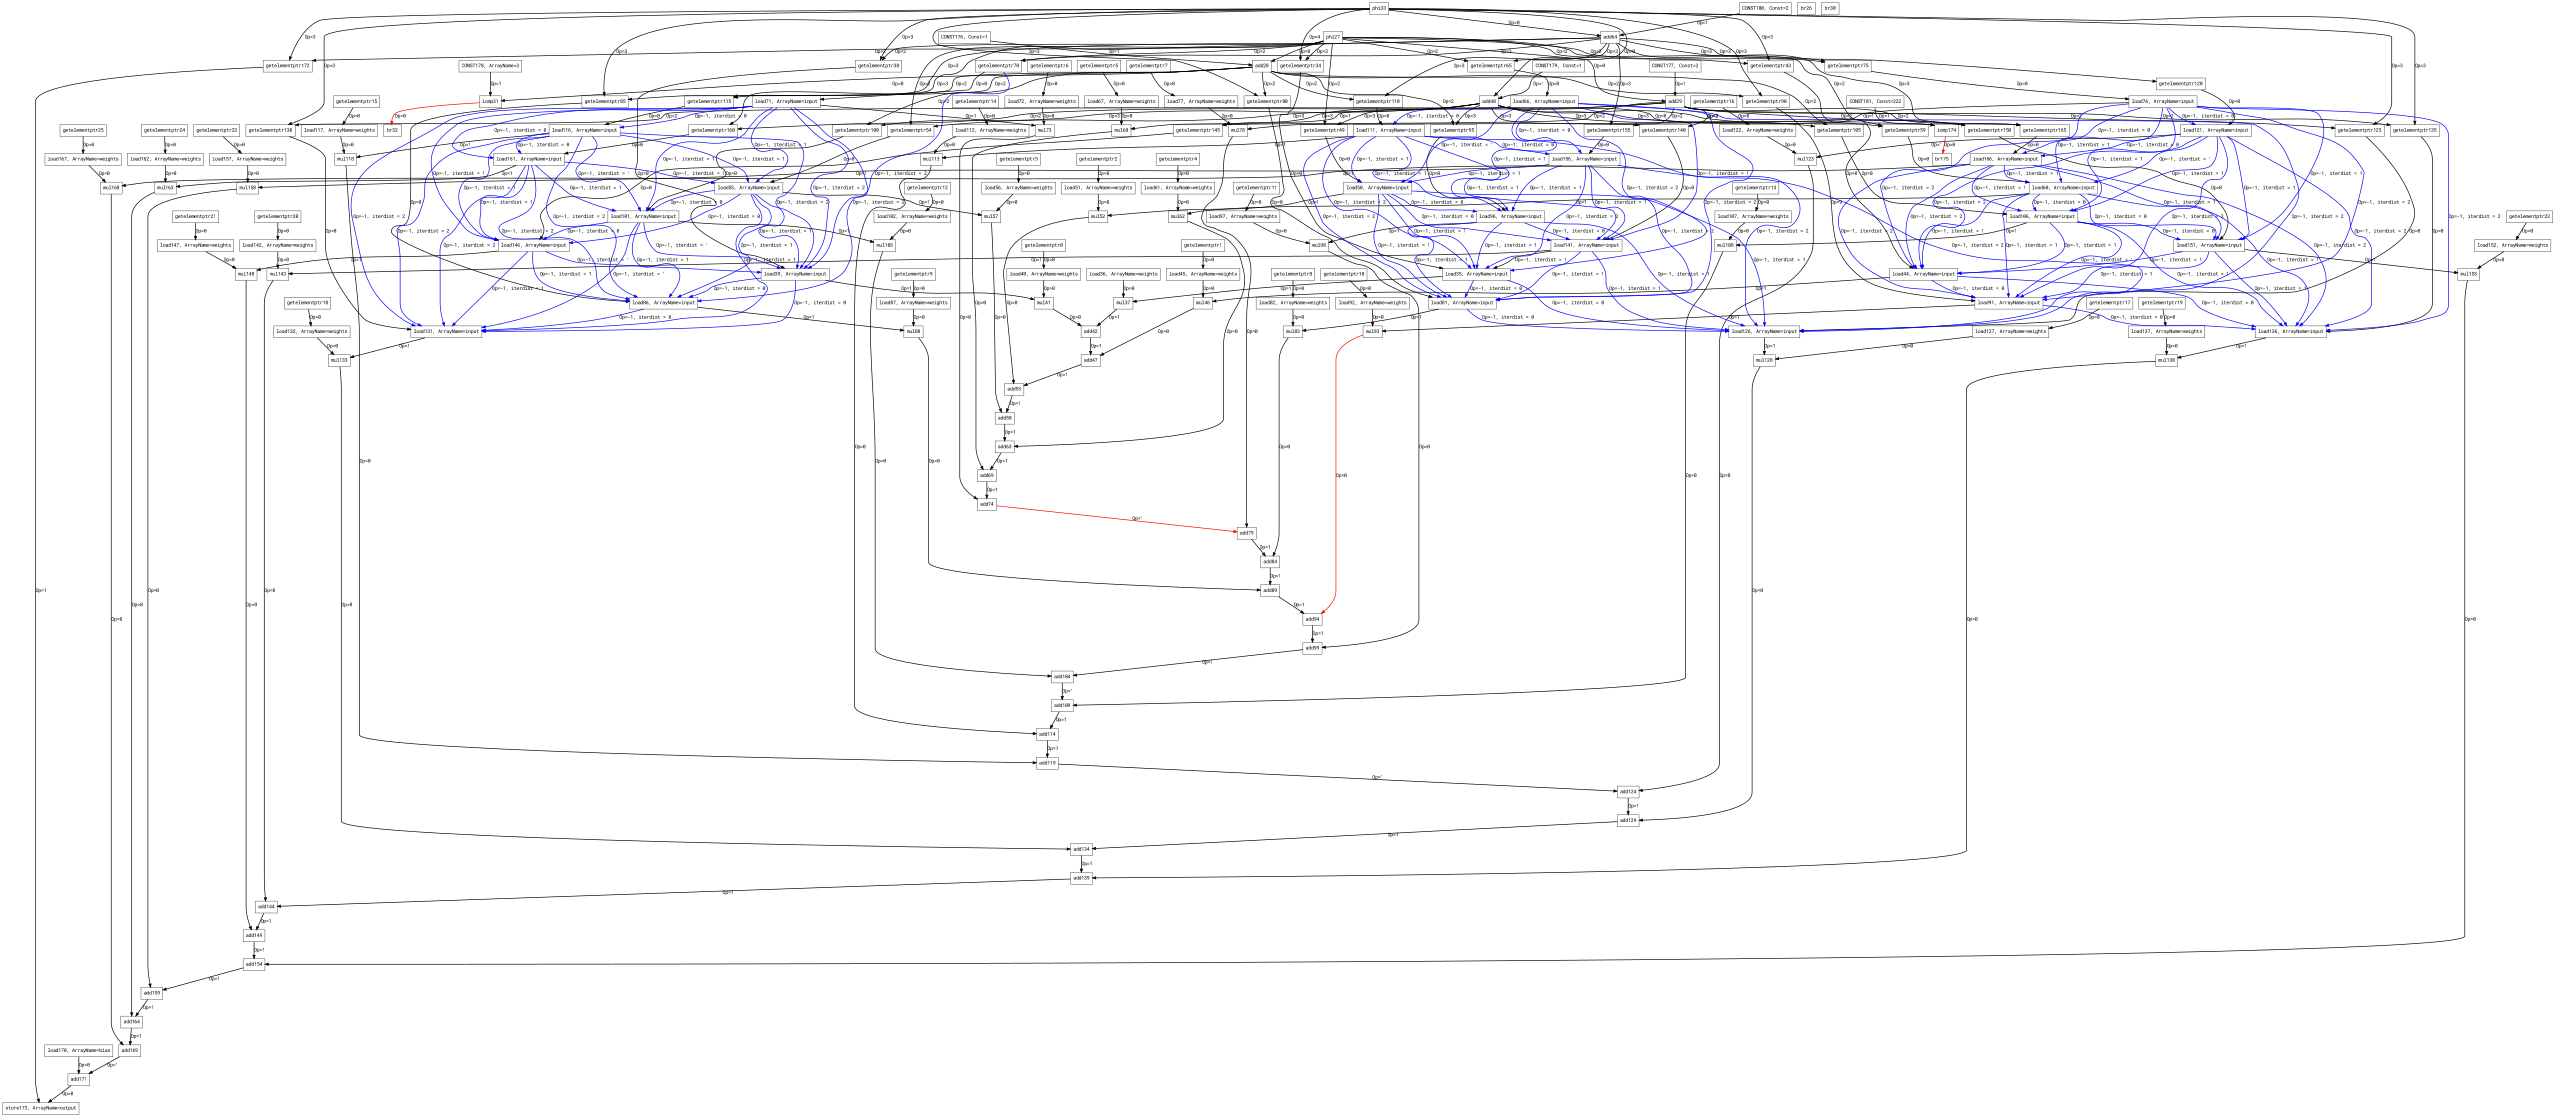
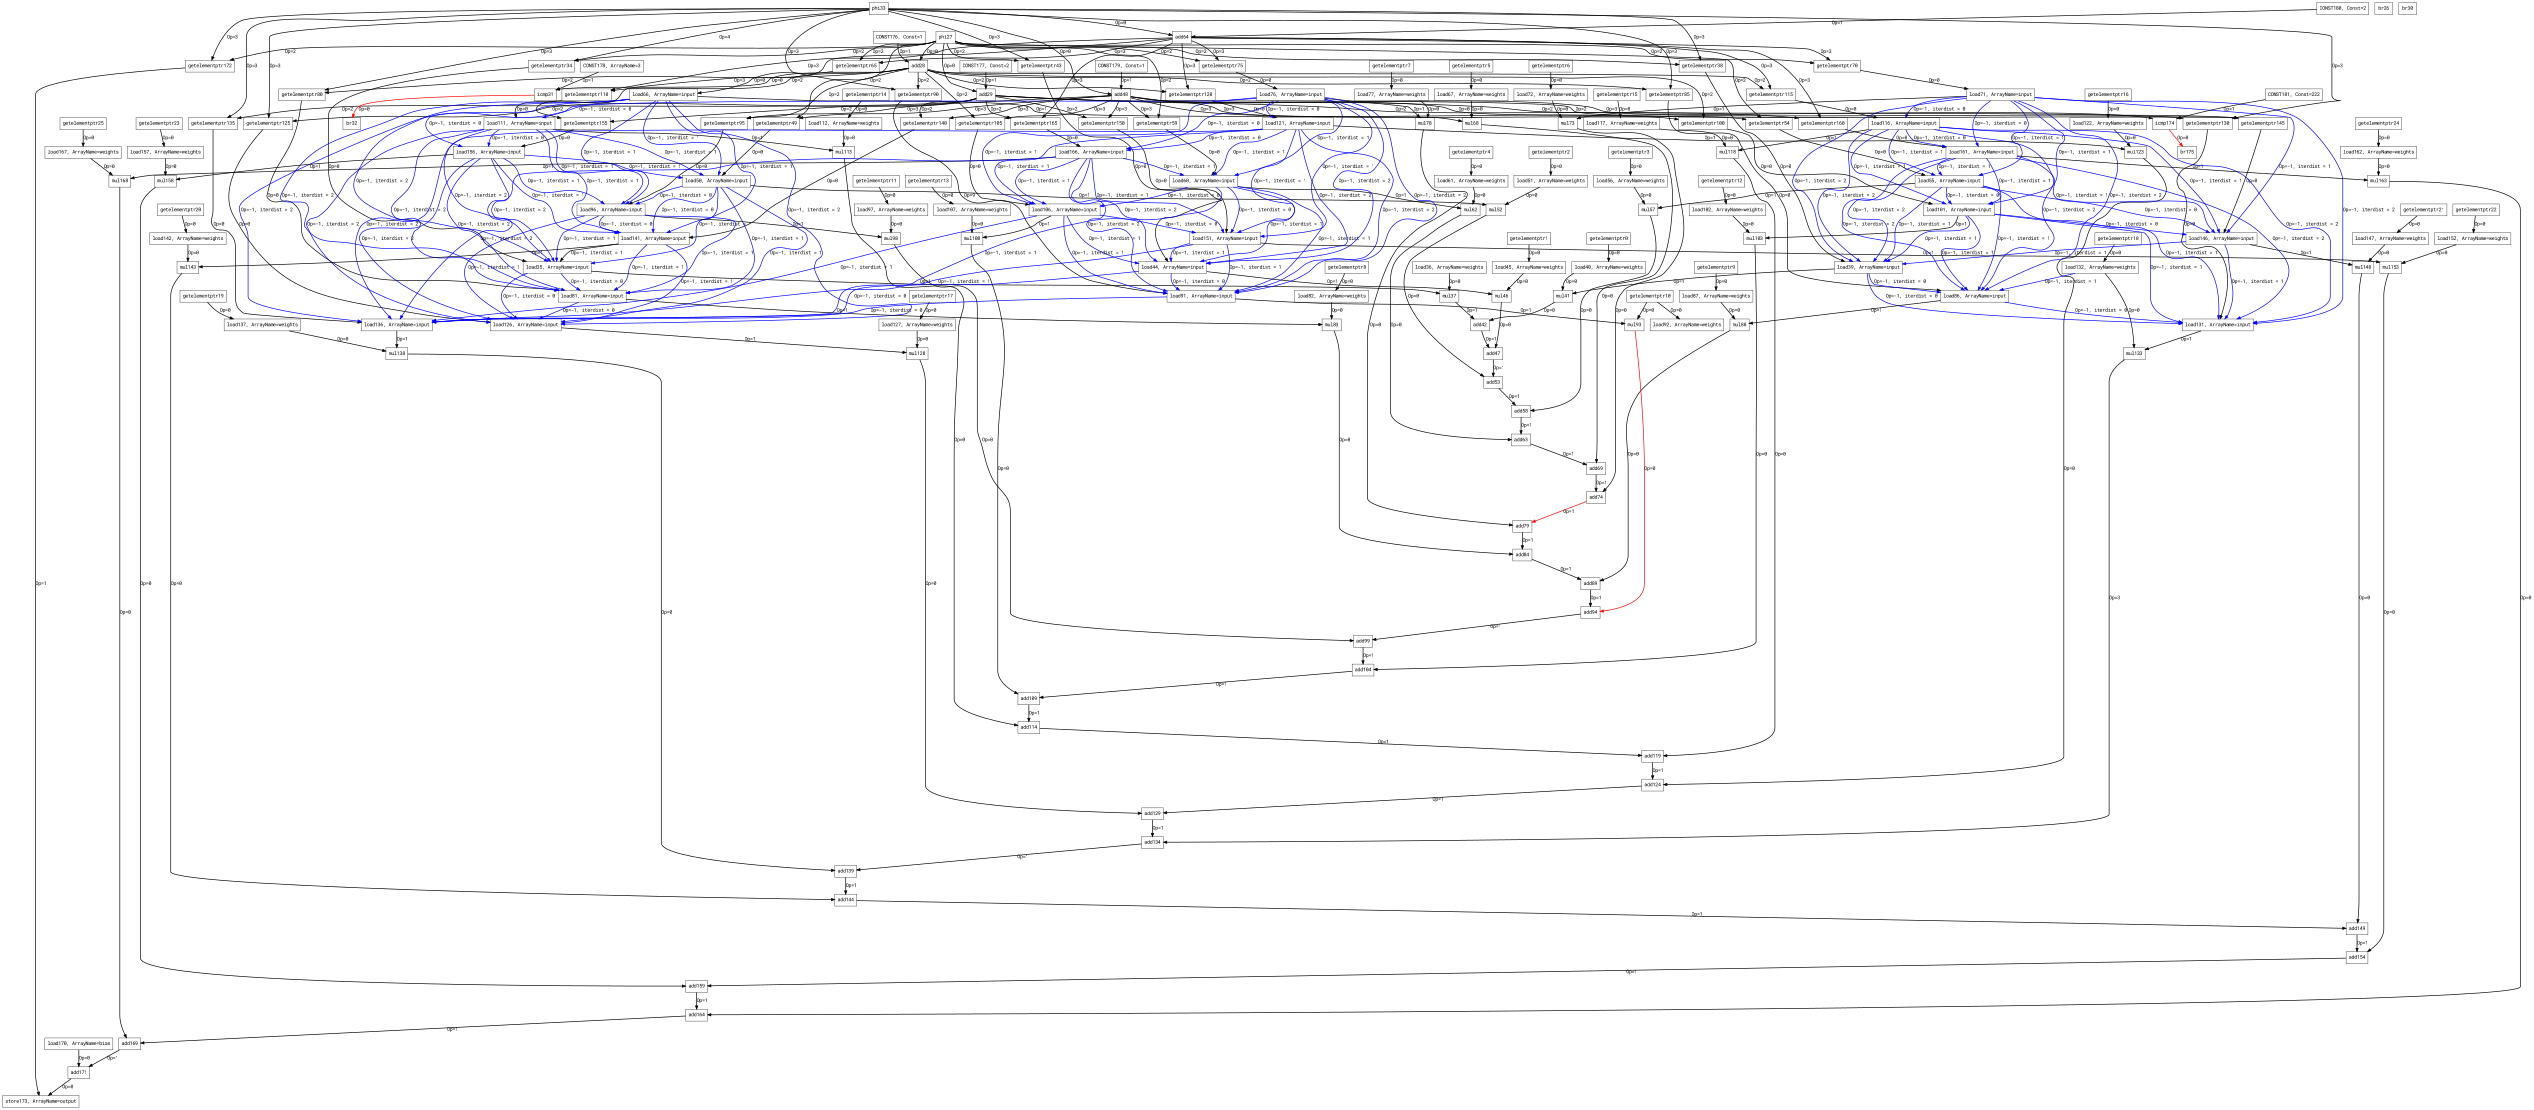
edge "add28" -> "getelementptr120": added, label "Op=2"
edge "getelementptr70" -> "load39, ArrayName=input": now "load161, ArrayName=input" -> "load39, ArrayName=input"
edge "load146, ArrayName=input" -> "load86, ArrayName=input": now "load132, ArrayName=weights" -> "load86, ArrayName=input"
edge "load92, ArrayName=weights" -> "mul93": now "getelementptr10" -> "mul93"
edge "mul133" -> "add134": label "Op=0" -> "Op=3"
